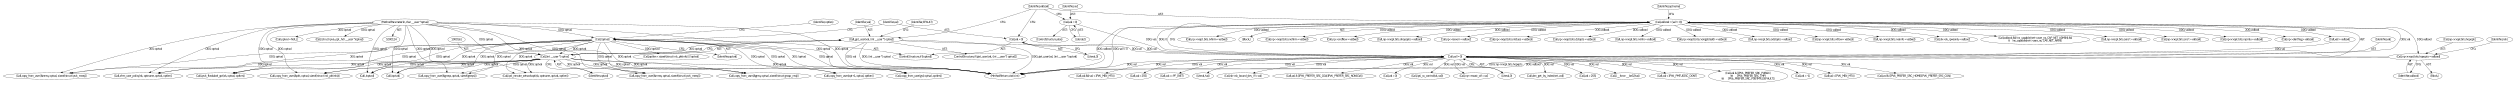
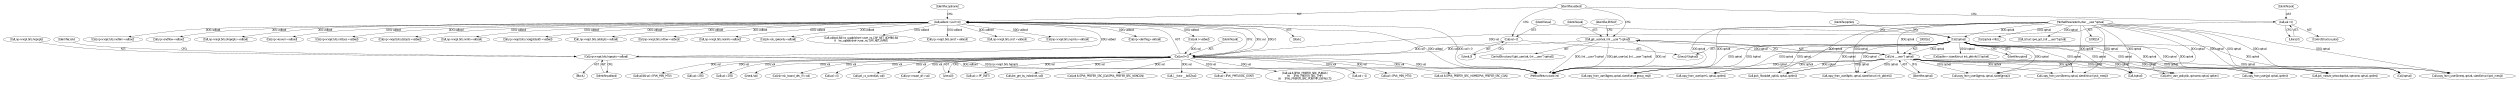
node "(Call,np->rxopt.bits.rxhlim = valbool)": removed
node "(ControlStructure,if (!optval))": label "(ControlStructure,if (!optval))" -> "(Literal,if (!optval))"
